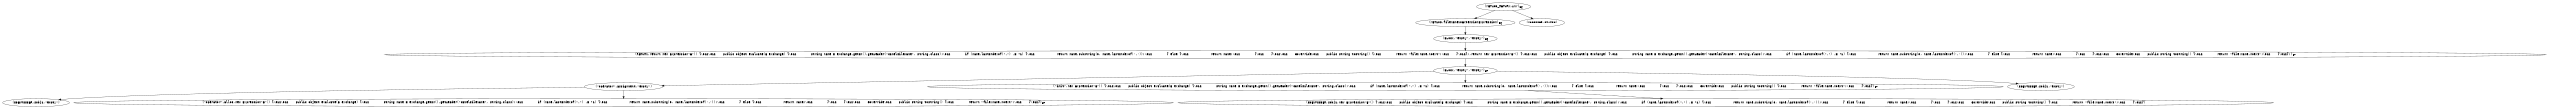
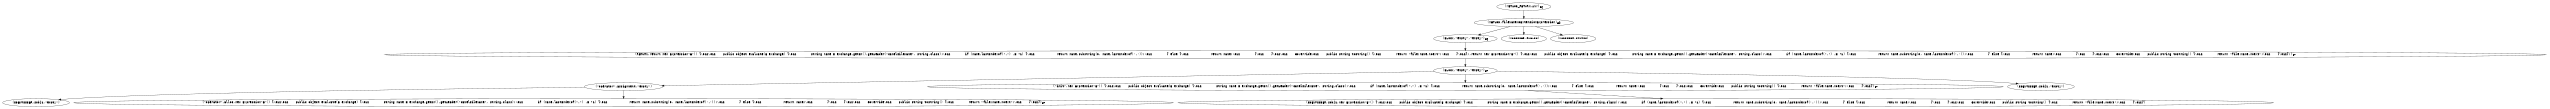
edge "(METHOD_RETURN,ANY)" -> "(MODIFIER,STATIC)": now "(METHOD,fileNameNoExtensionExpression)" -> "(MODIFIER,STATIC)"
node "(METHOD,fileNameNoExtensionExpression)": text "56" -> "59"
node "(MODIFIER,PUBLIC)": added
